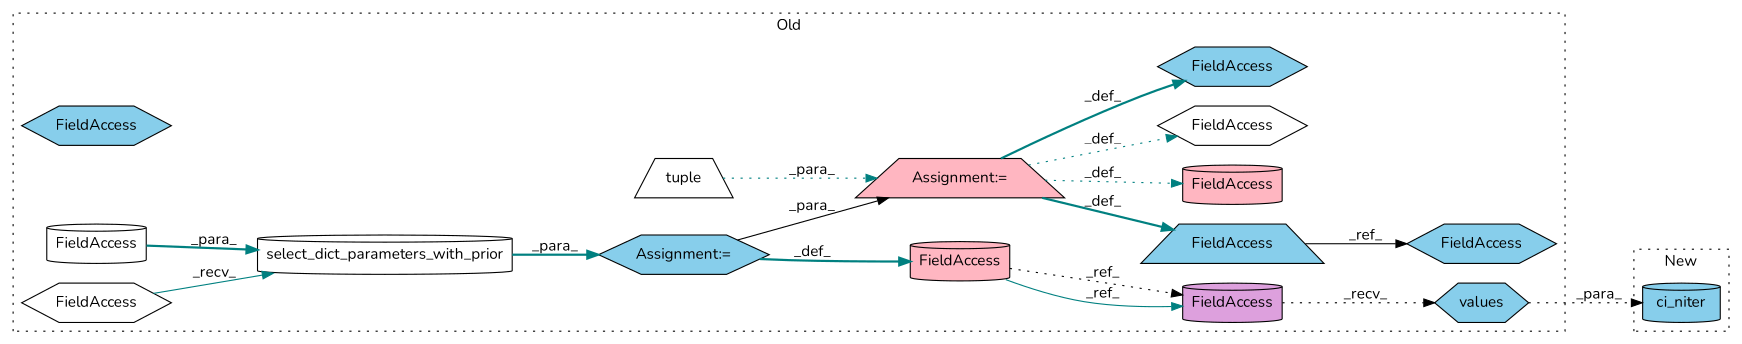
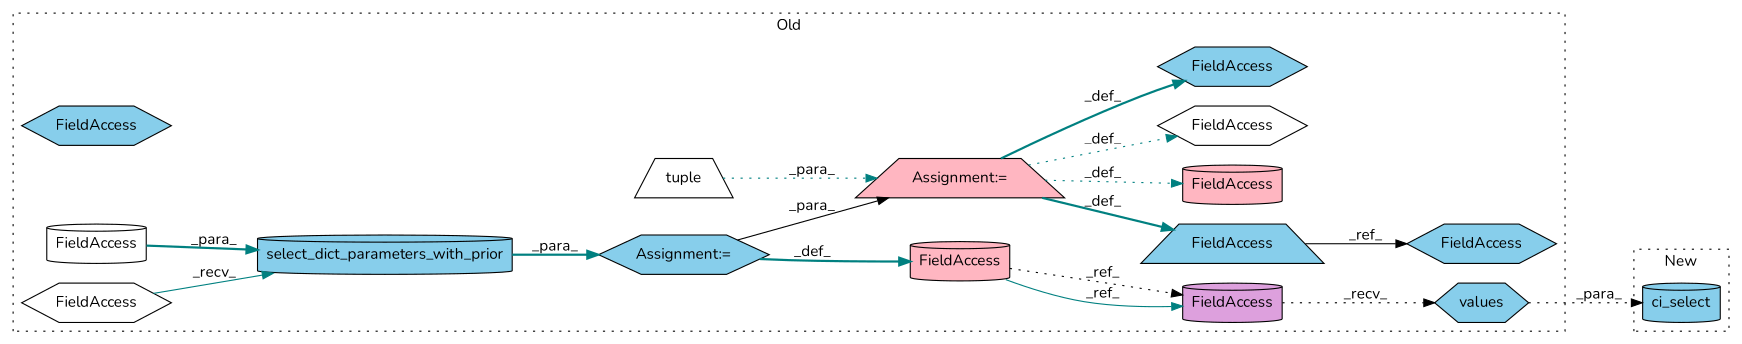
node "select_dict_parameters_with_prior": fillcolor white -> skyblue
node "ci_niter": label "ci_niter" -> "ci_select"
